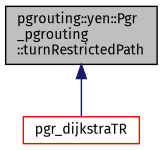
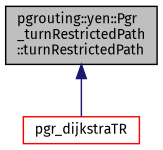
node "pgrouting::yen::Pgr _pgrouting ::turnRestrictedPath": label "pgrouting::yen::Pgr _pgrouting ::turnRestrictedPath" -> "pgrouting::yen::Pgr _turnRestrictedPath ::turnRestrictedPath"
